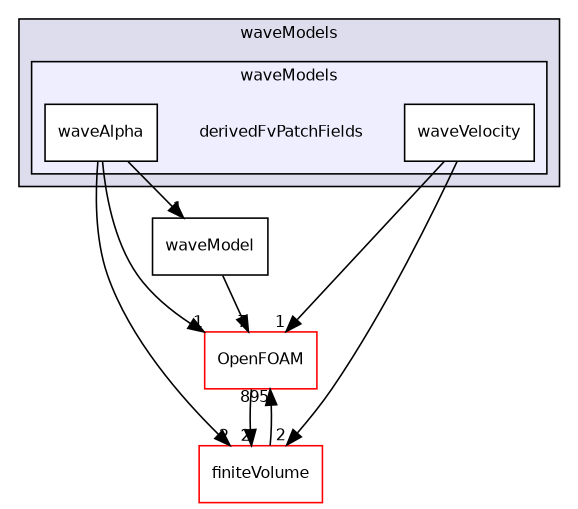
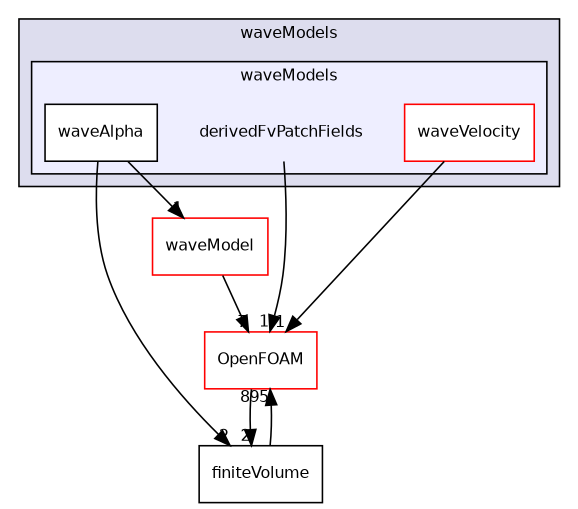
node "waveVelocity": color black -> red
node "waveModel": color black -> red
edge "waveAlpha" -> "OpenFOAM": now "derivedFvPatchFields" -> "OpenFOAM"
edge "waveVelocity" -> "finiteVolume": removed
node "finiteVolume": color red -> black
